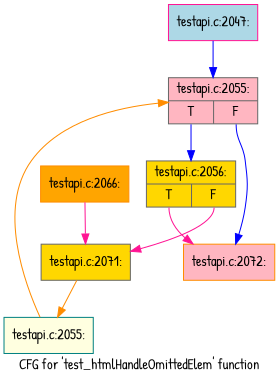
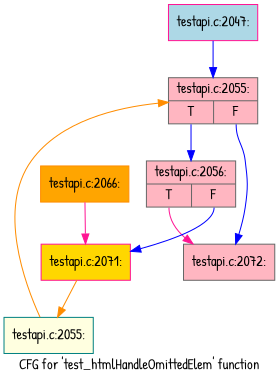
node "testapi.c:2056:": fillcolor gold -> lightpink
edge "testapi.c:2056:" -> "testapi.c:2071:": color deeppink -> blue
node "testapi.c:2071:": color gray40 -> deeppink
node "testapi.c:2072:": color darkorange -> gray40
